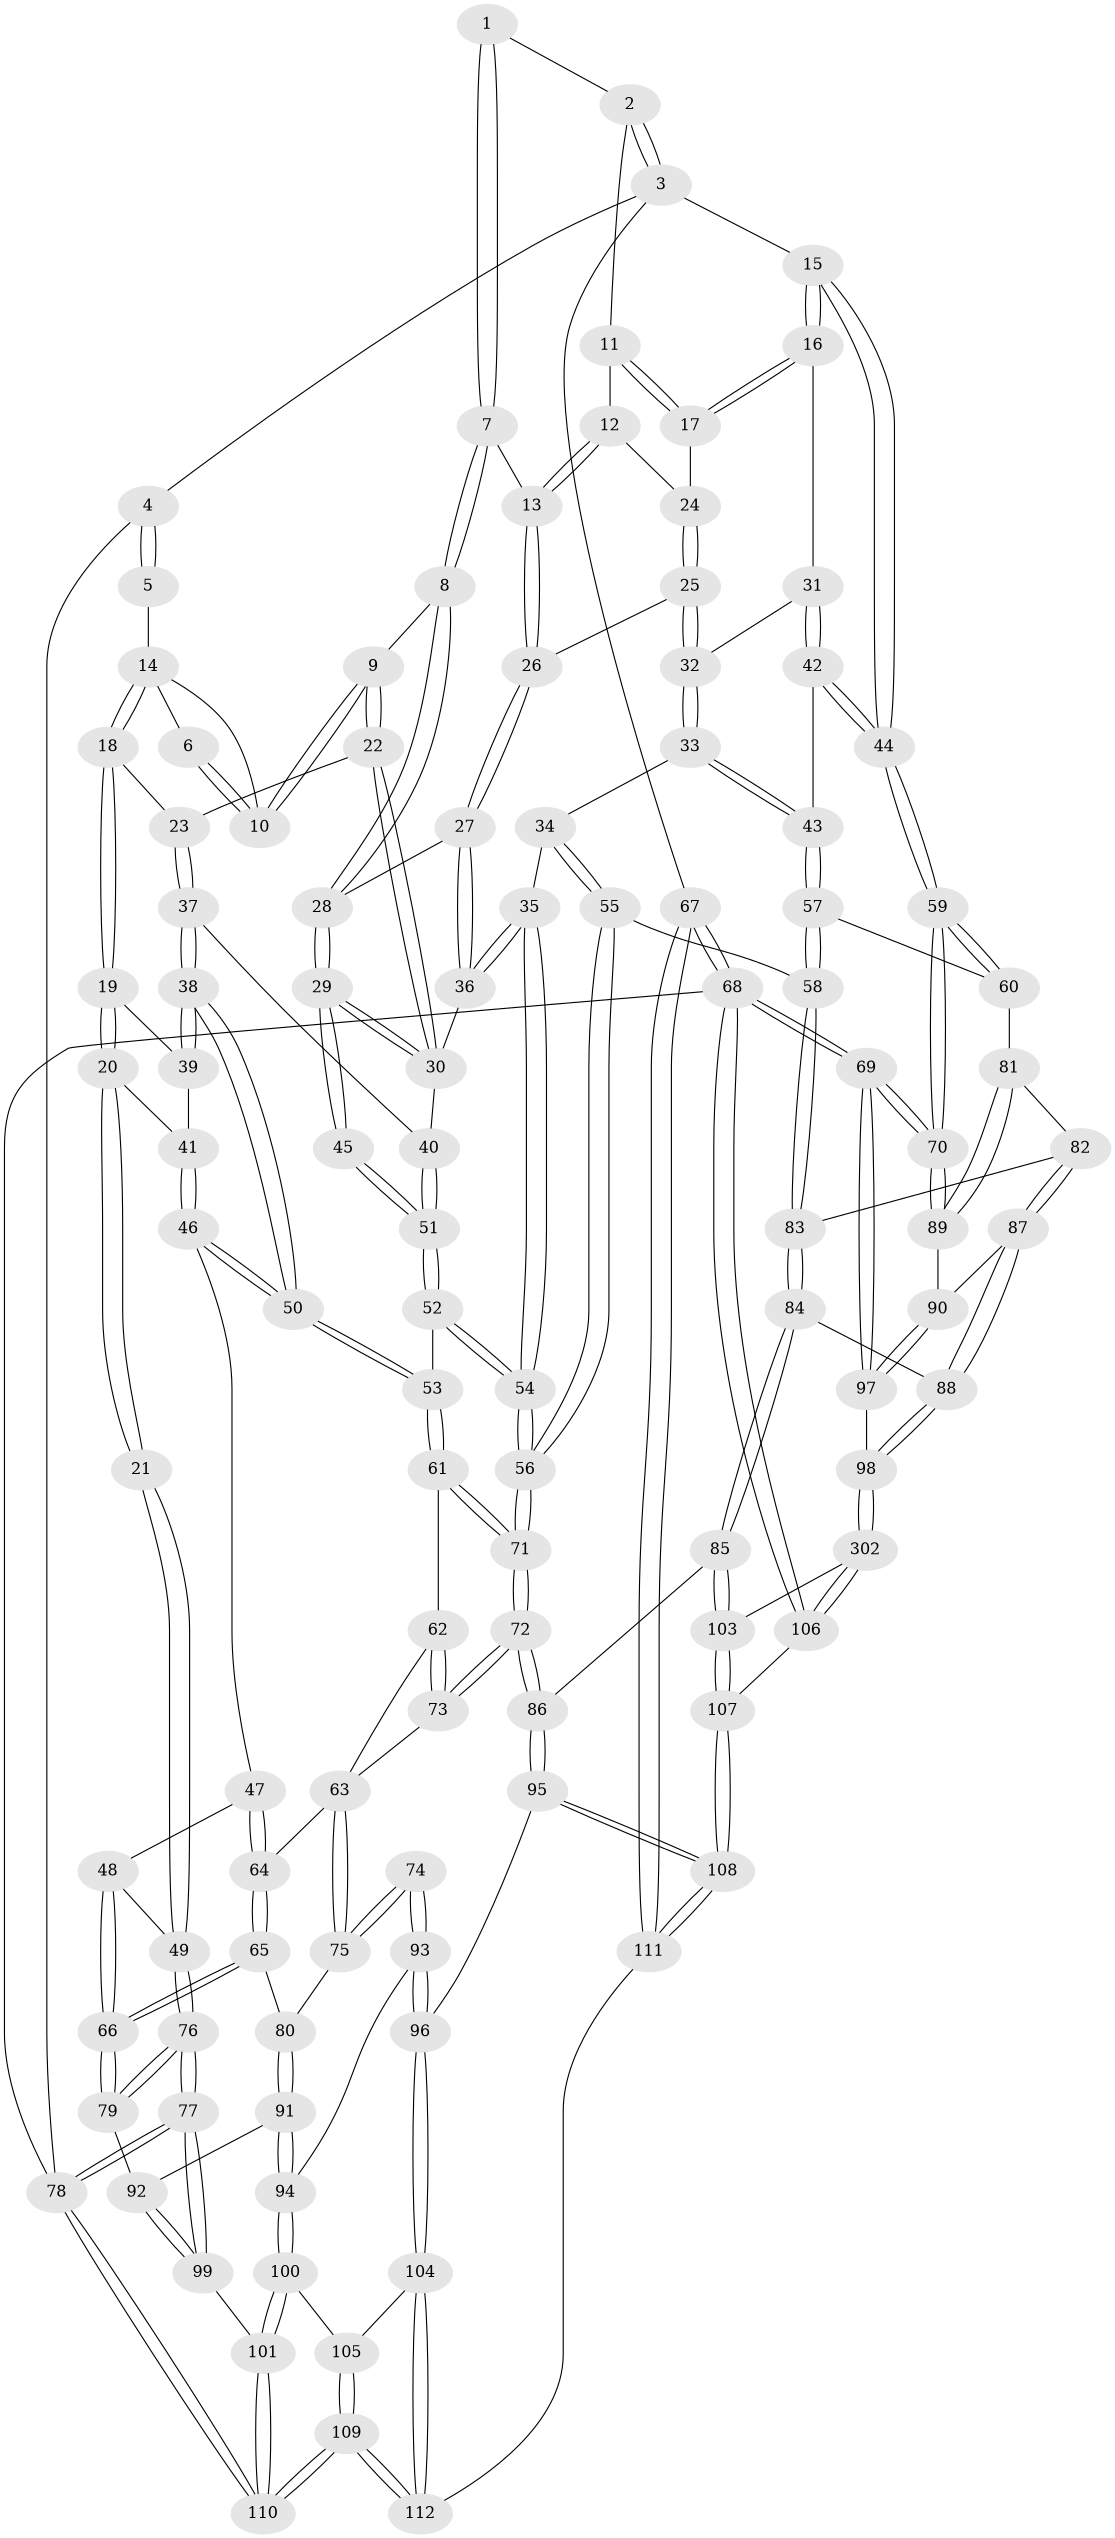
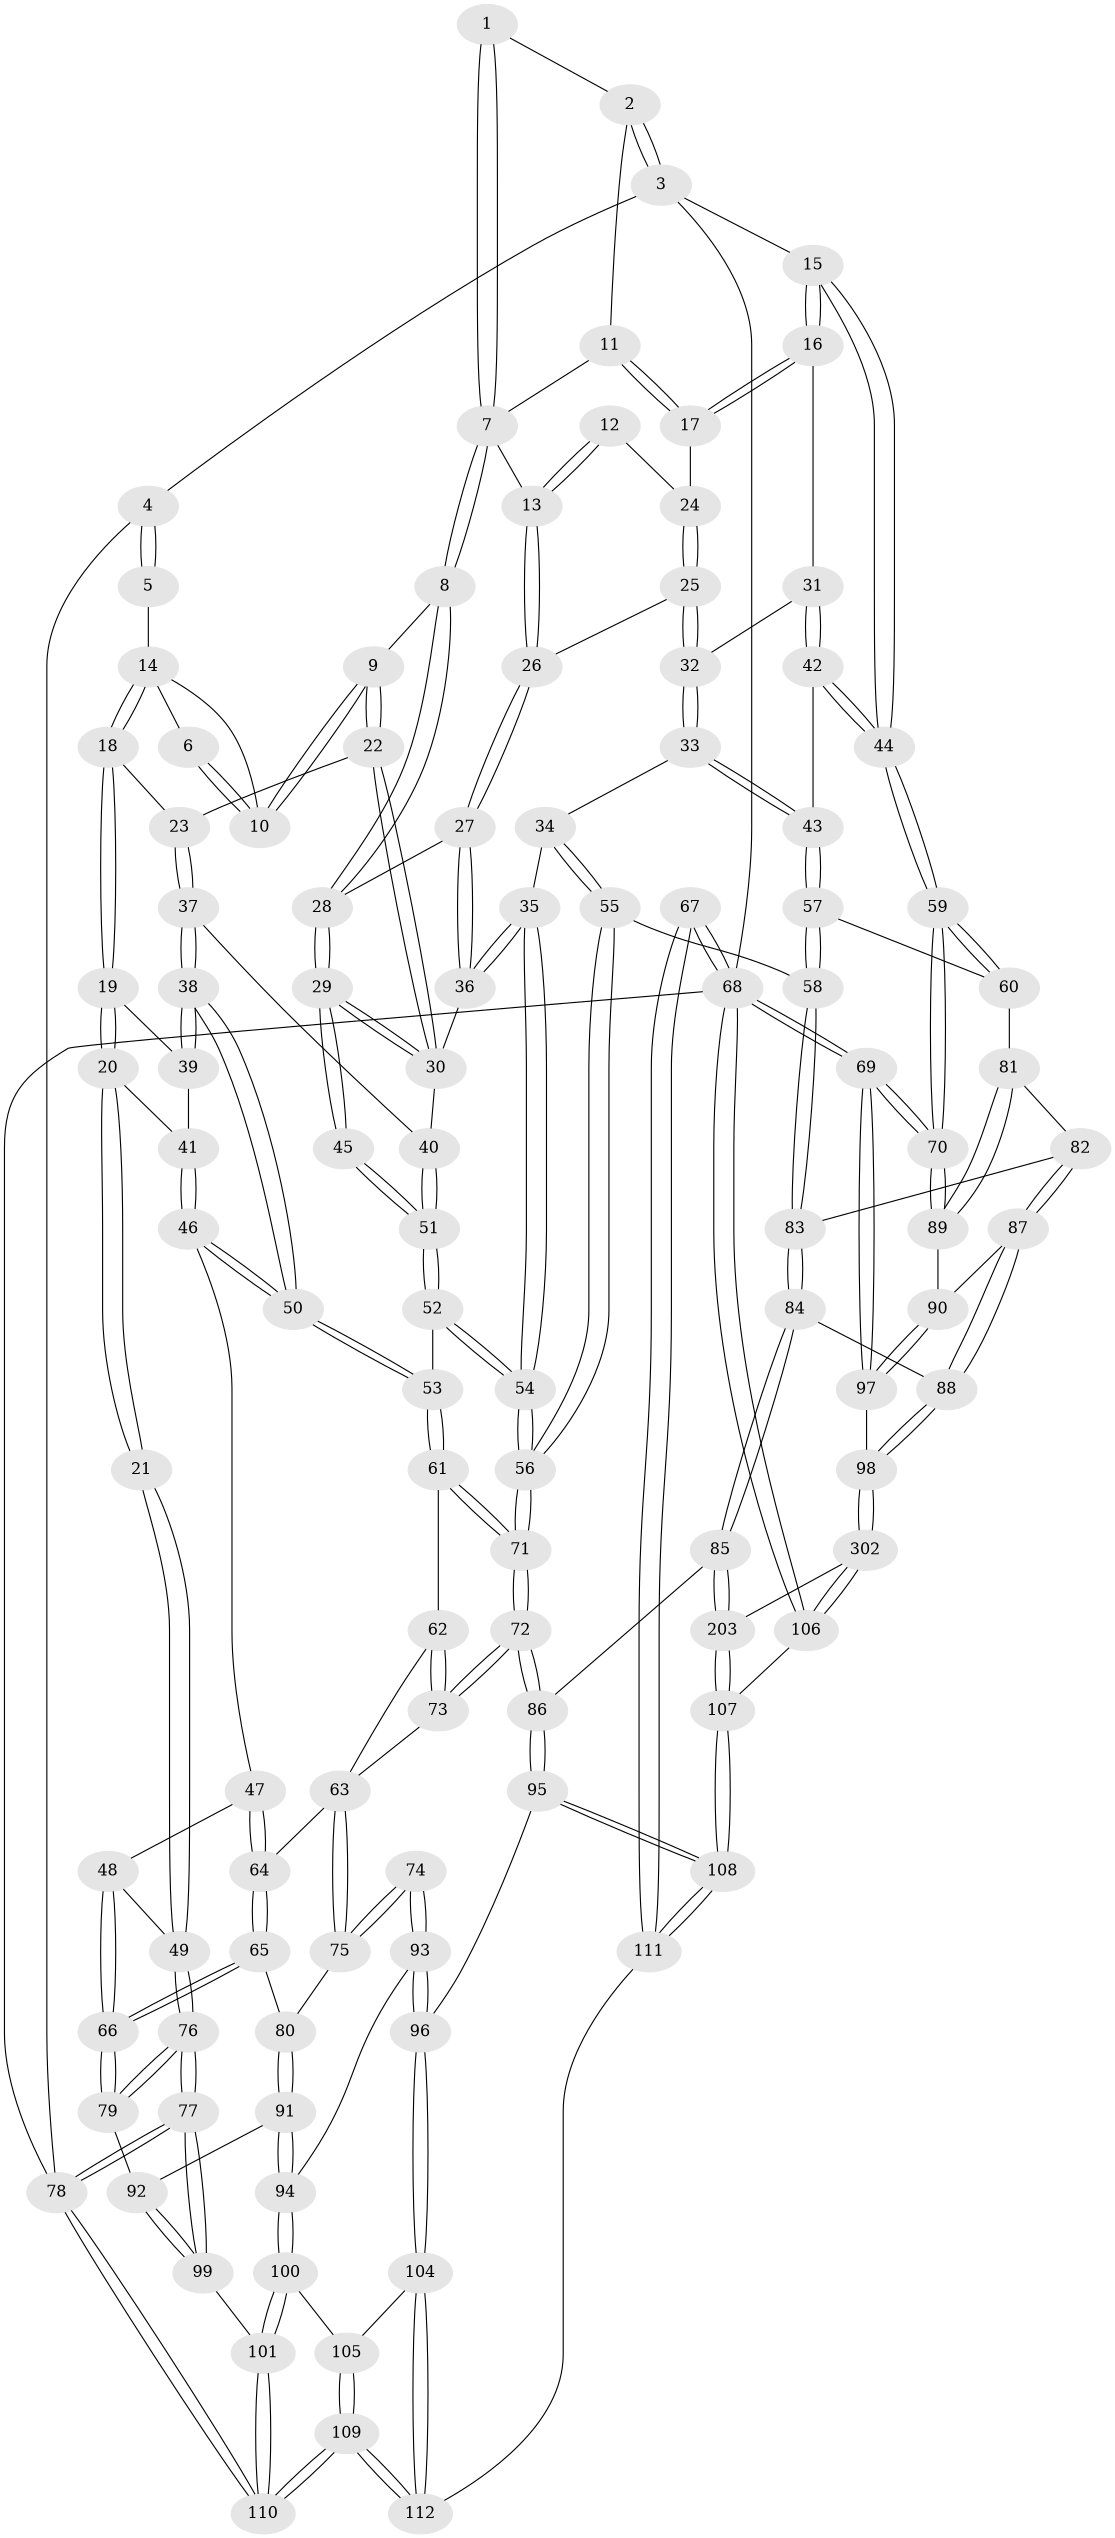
edge "11" -- "12": now "11" -- "7"
edge "3" -- "67": now "3" -- "68"
node "103": label "103" -> "203"
